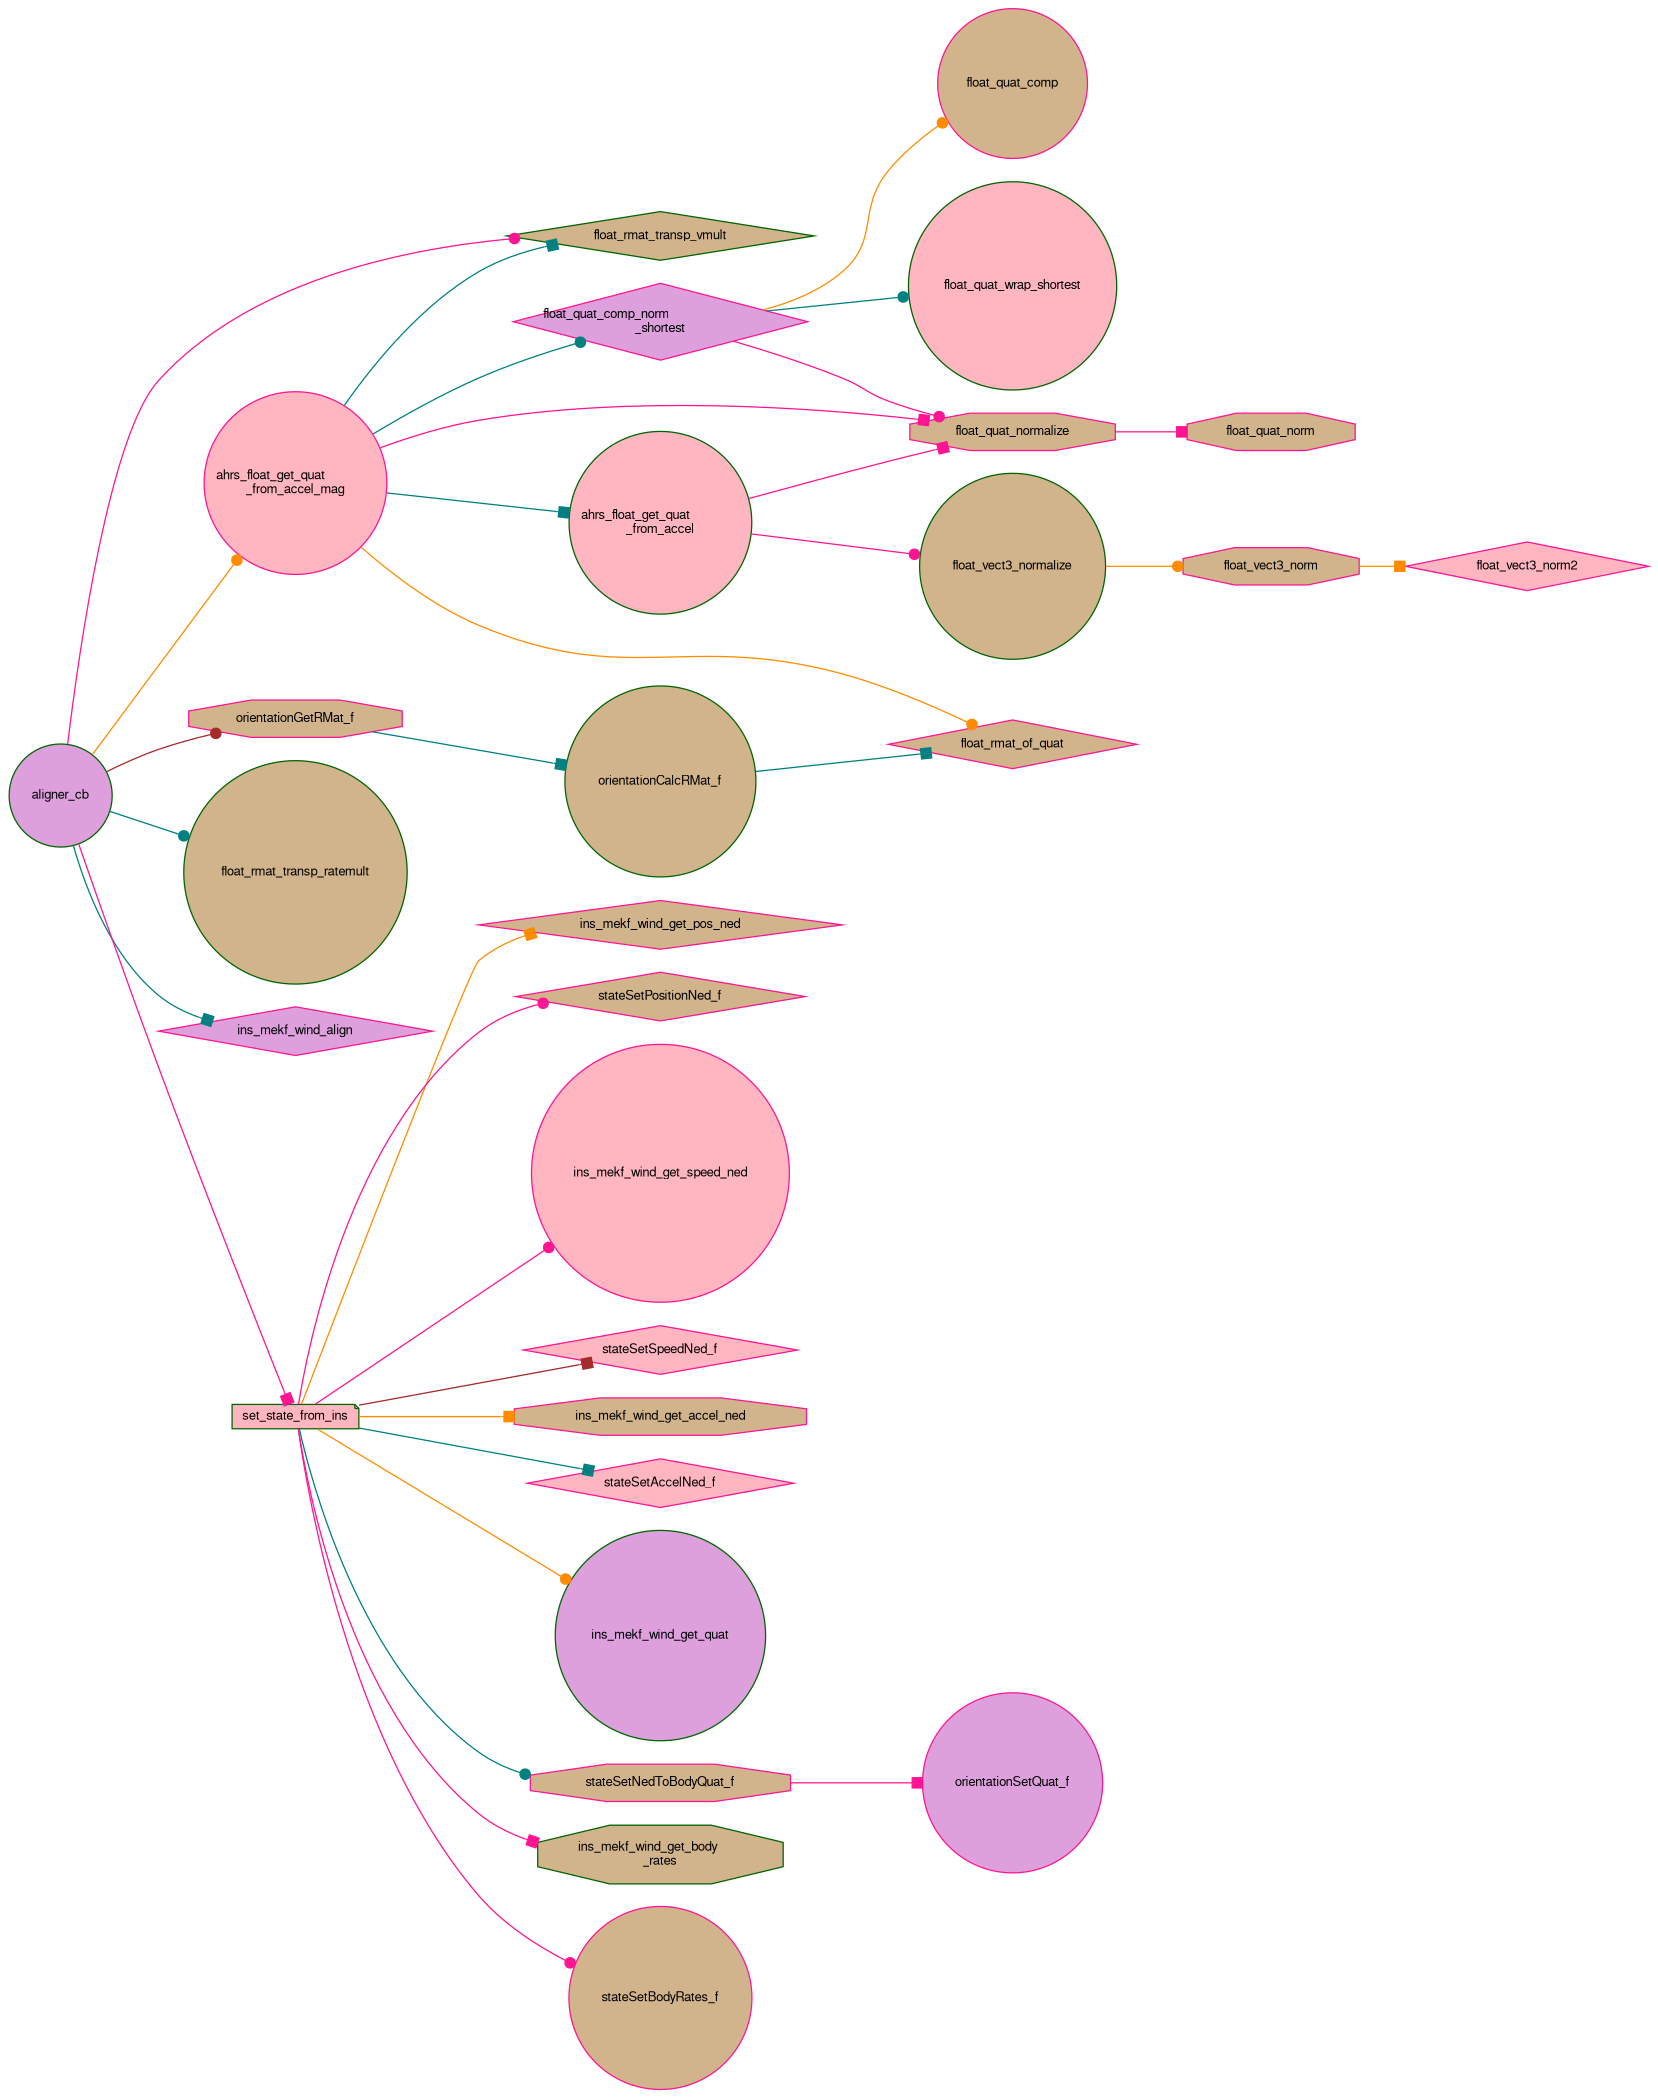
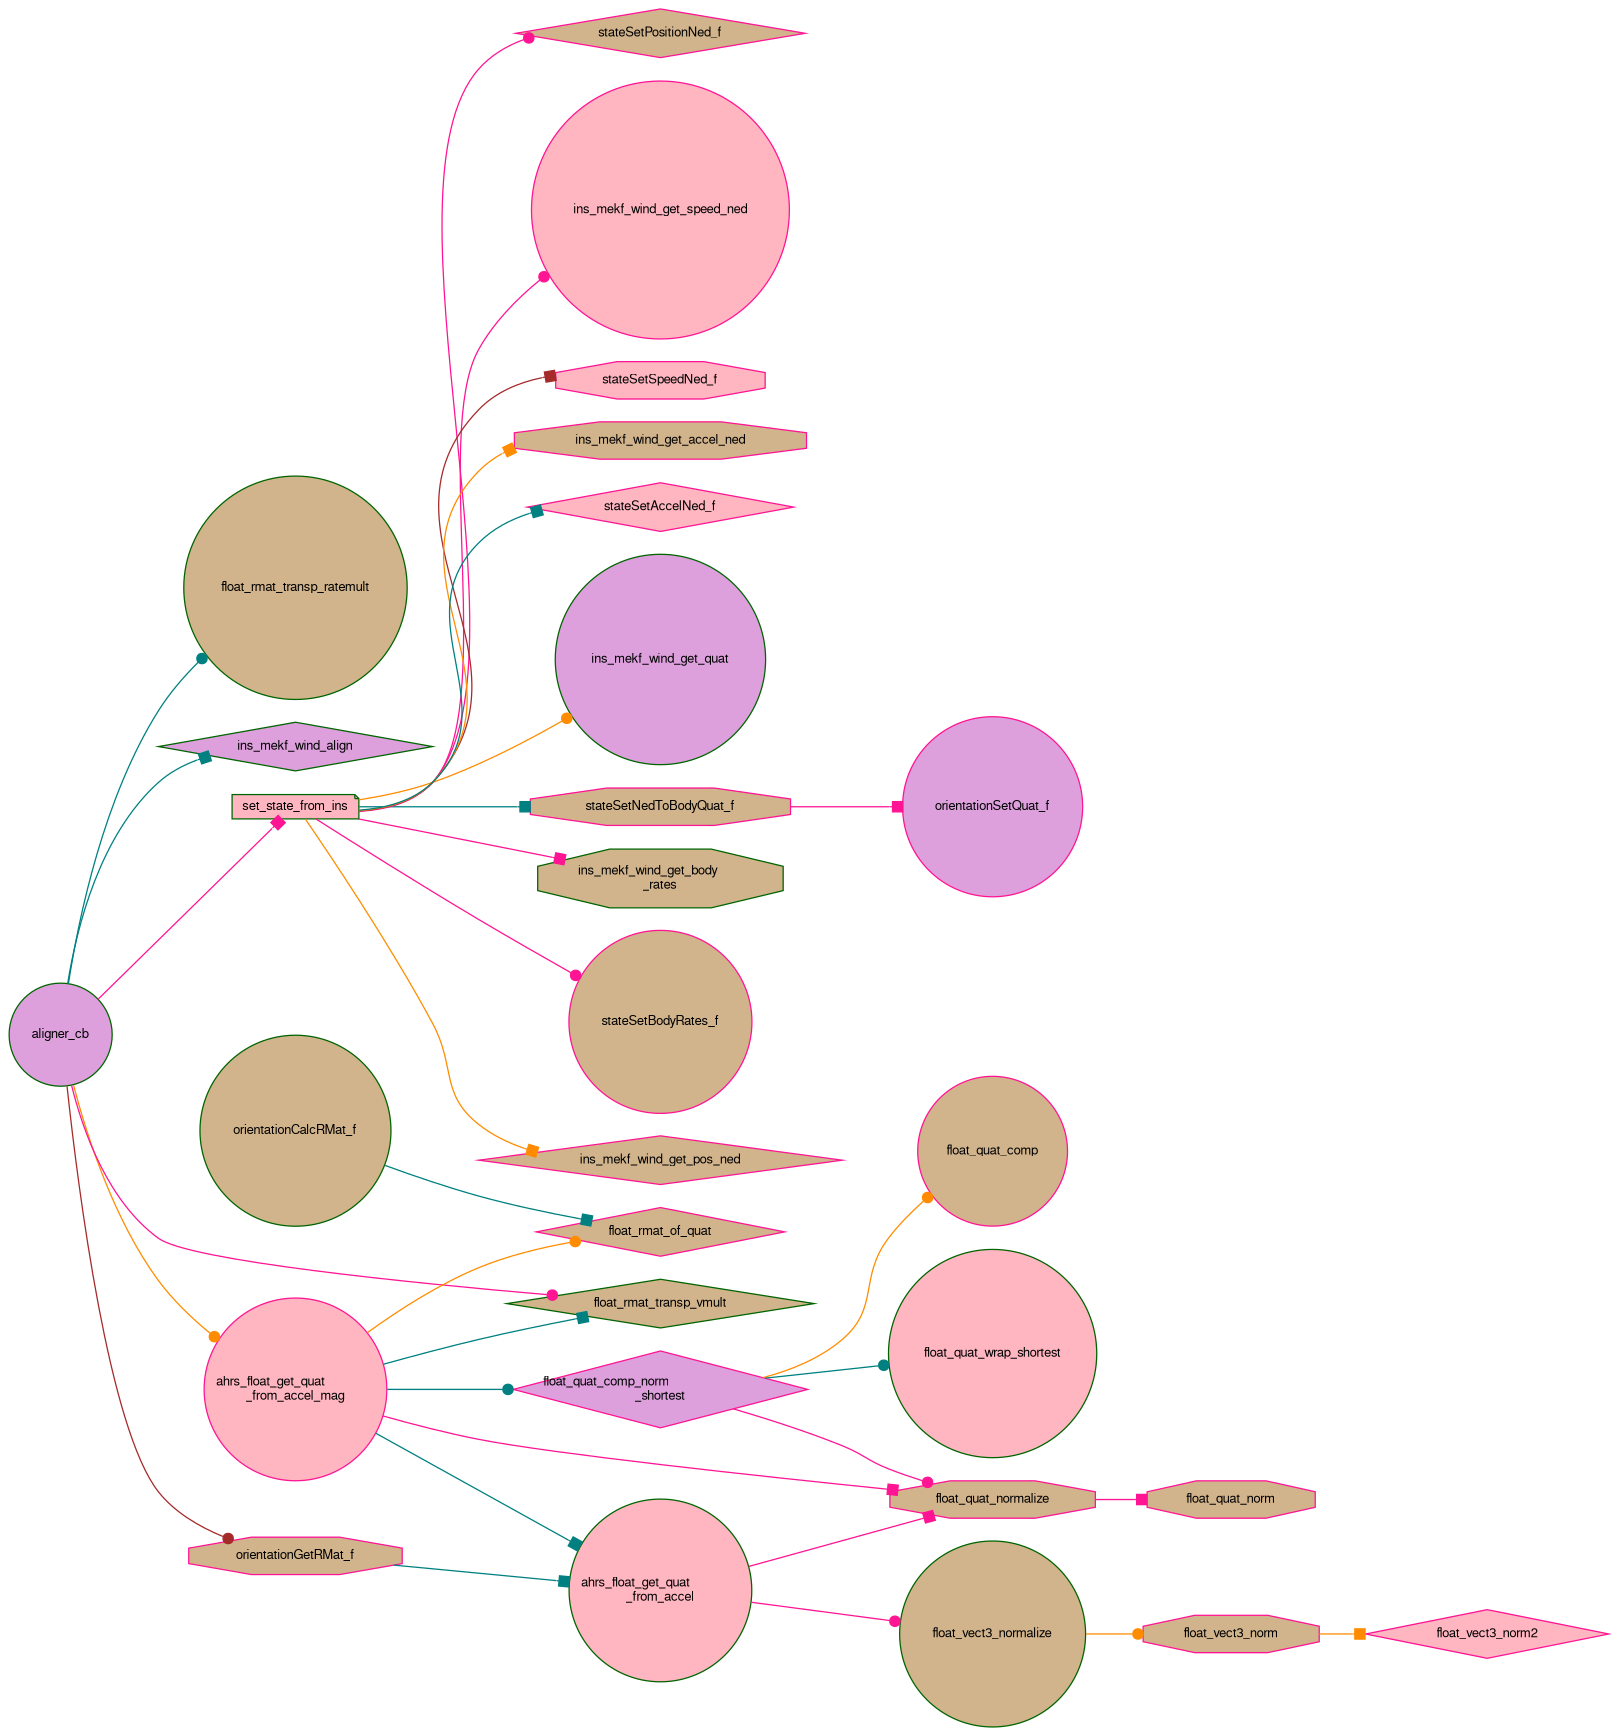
edge "orientationGetRMat_f" -> "orientationCalcRMat_f": now "orientationGetRMat_f" -> "ahrs_float_get_quat _from_accel"
node "ins_mekf_wind_align": color deeppink -> darkgreen
node "stateSetSpeedNed_f": shape diamond -> octagon
edge "set_state_from_ins" -> "stateSetNedToBodyQuat_f": arrowhead dot -> box
